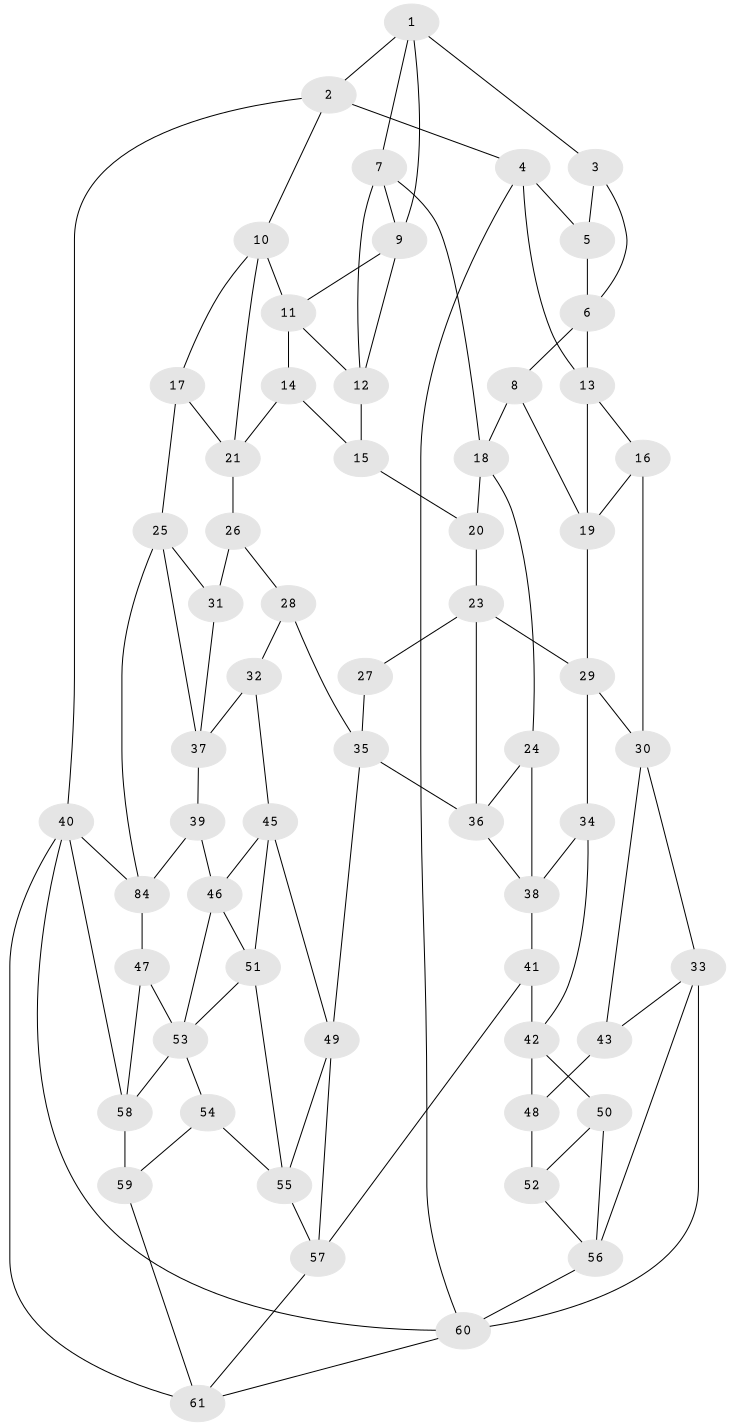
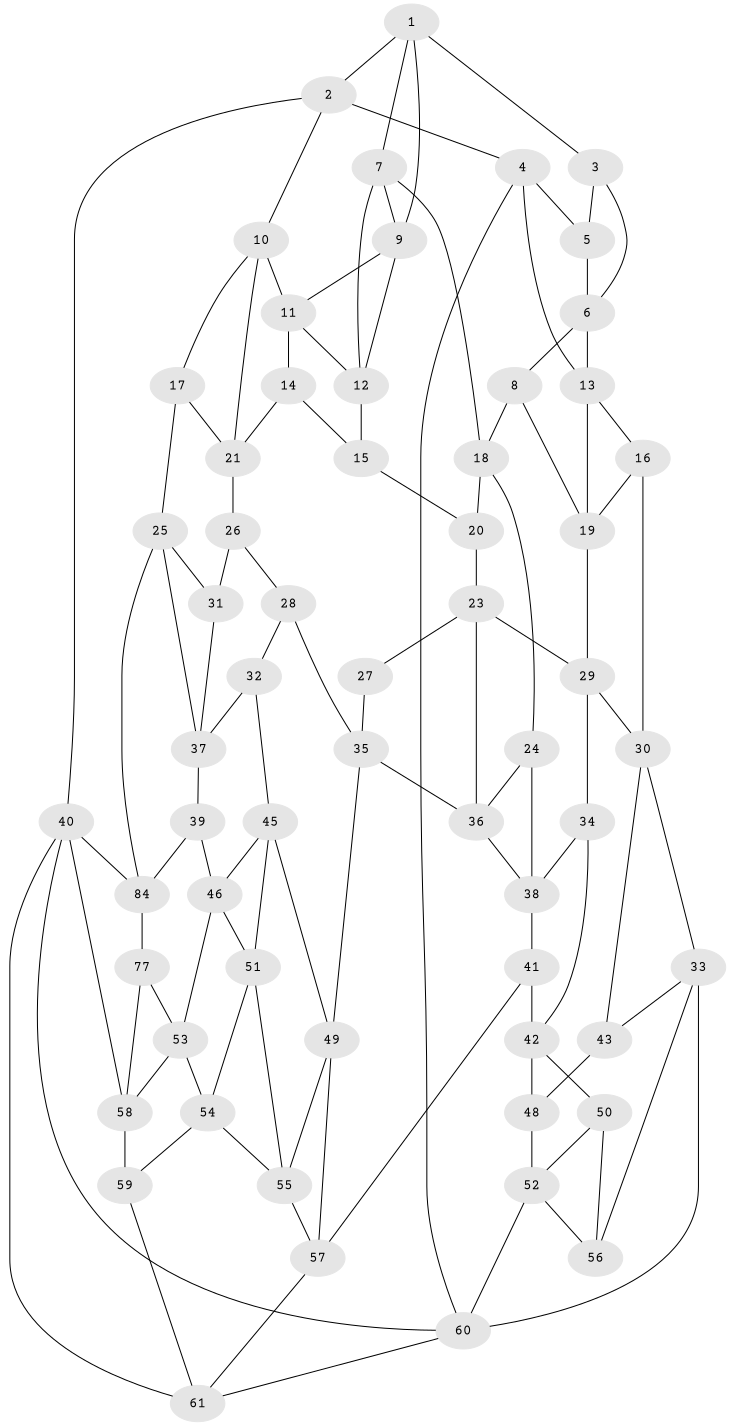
node "47": label "47" -> "77"
edge "51" -- "53": now "51" -- "54"
edge "56" -- "60": now "52" -- "60"
